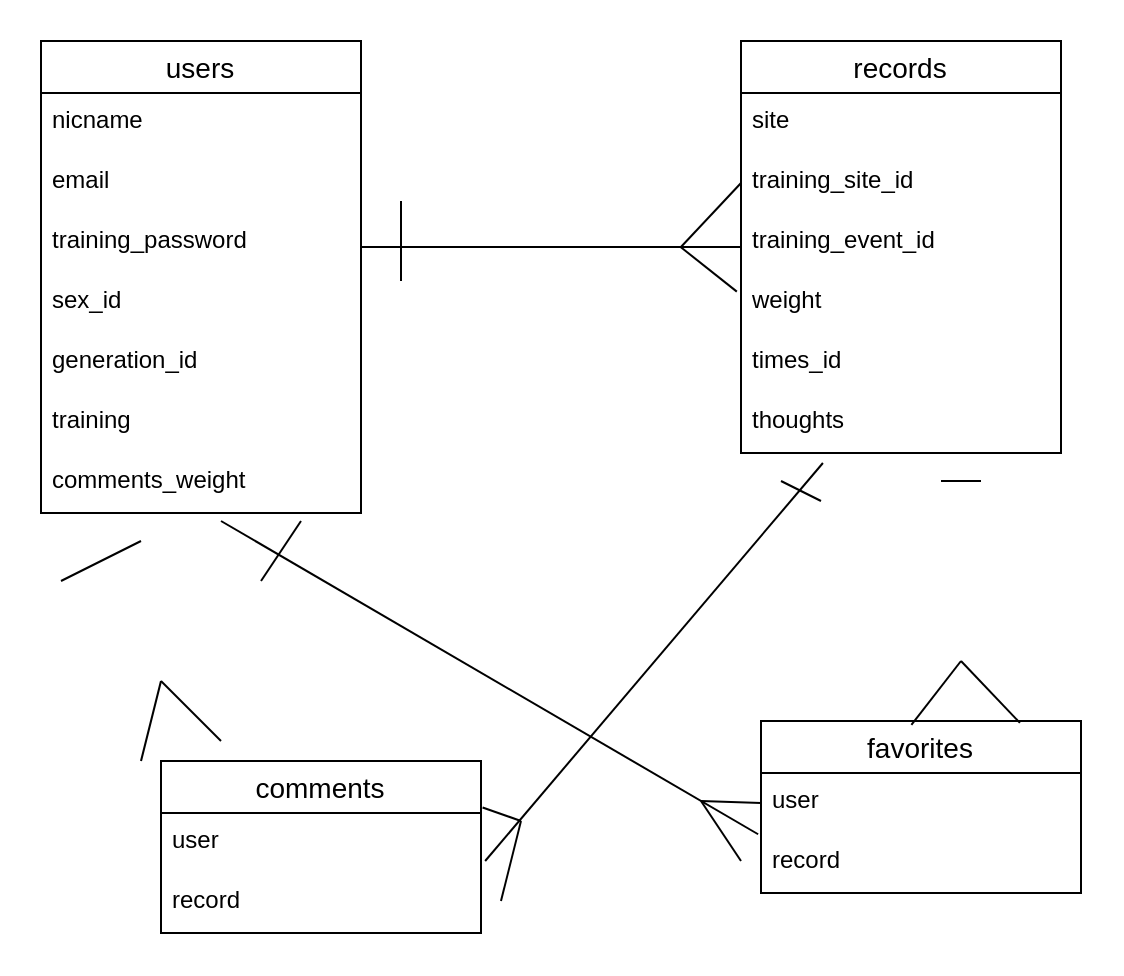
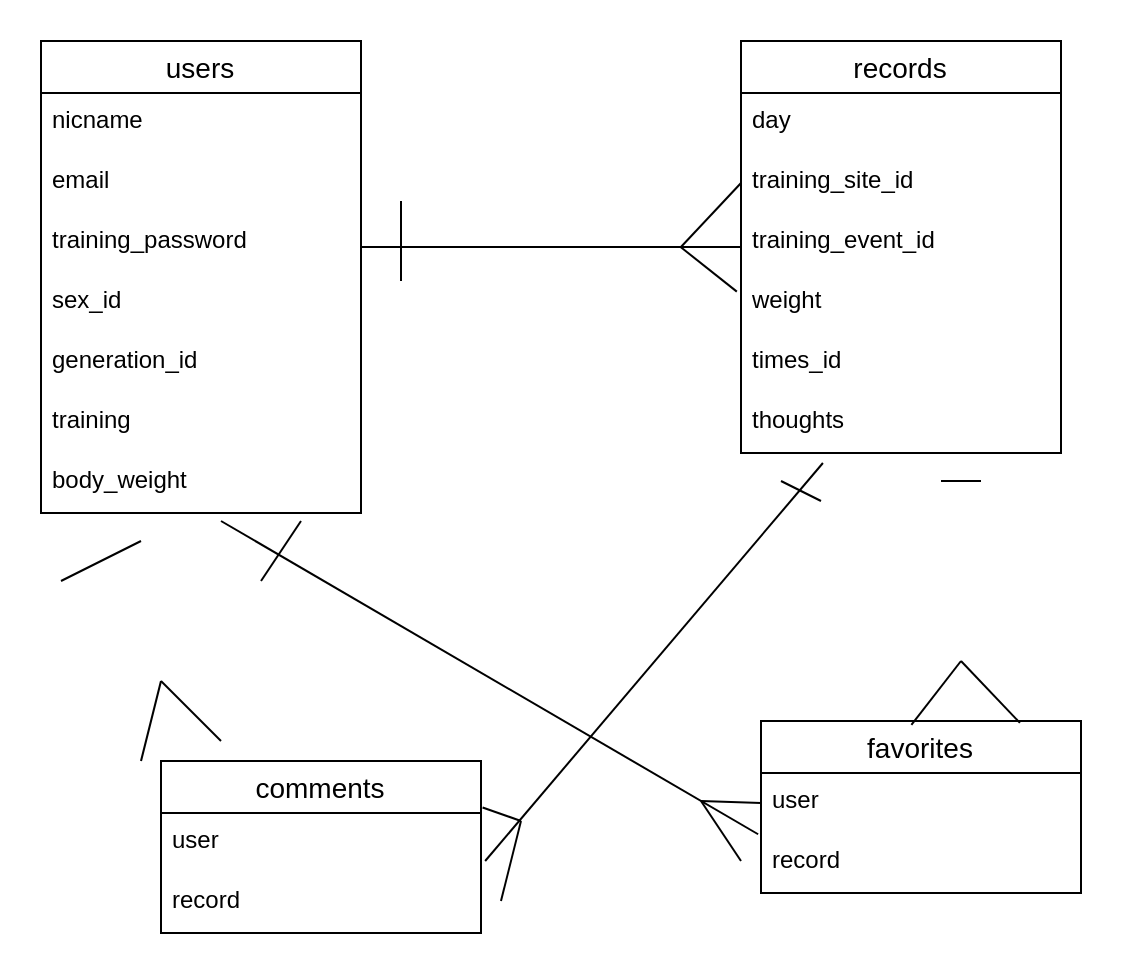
node "site": label "site" -> "day"
node "comments_weight": label "comments_weight" -> "body_weight"
